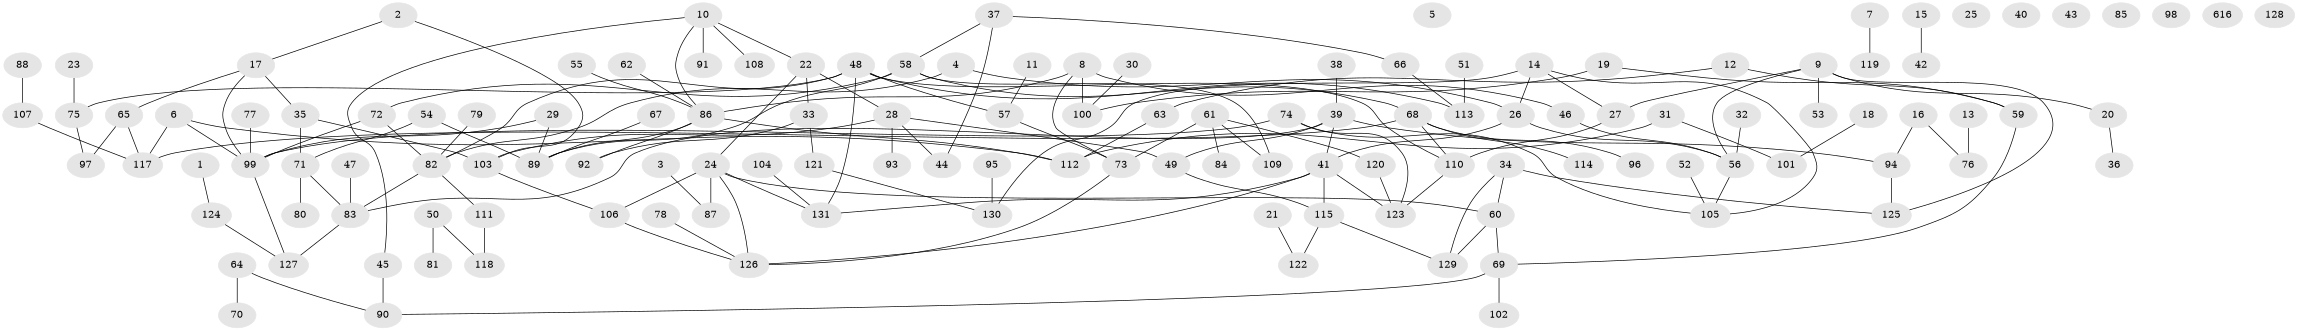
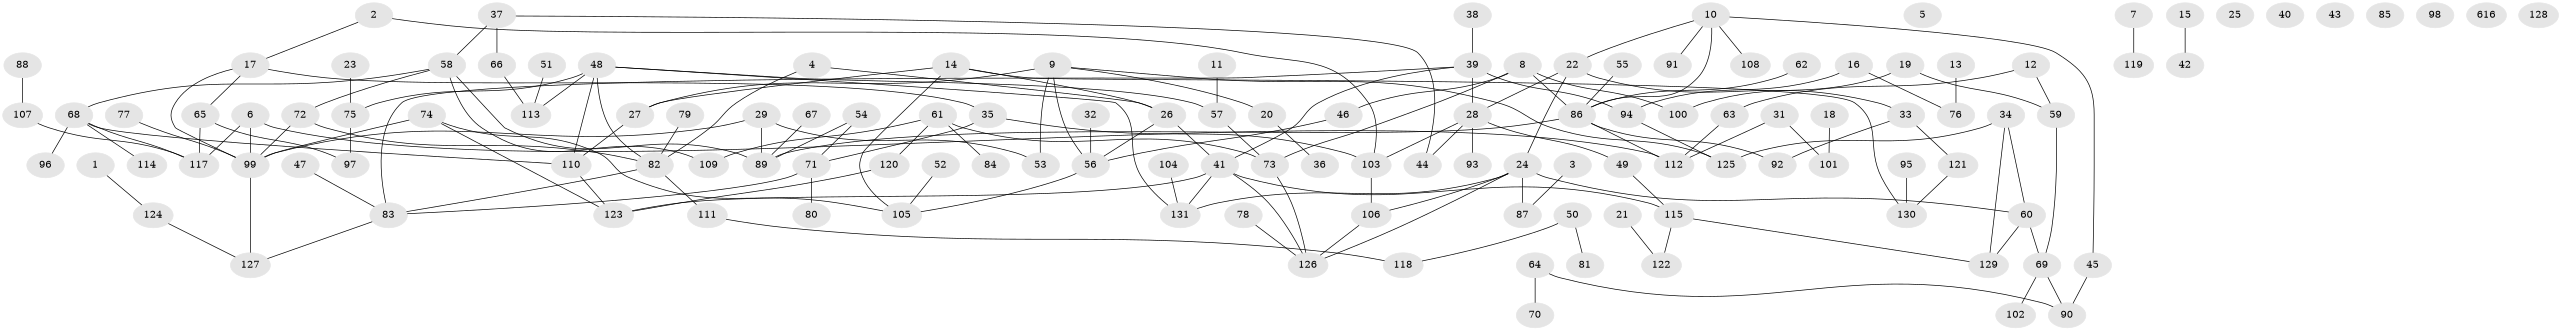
node "30": removed
edge "29" -- "53": added
edge "39" -- "49": now "39" -- "28"
